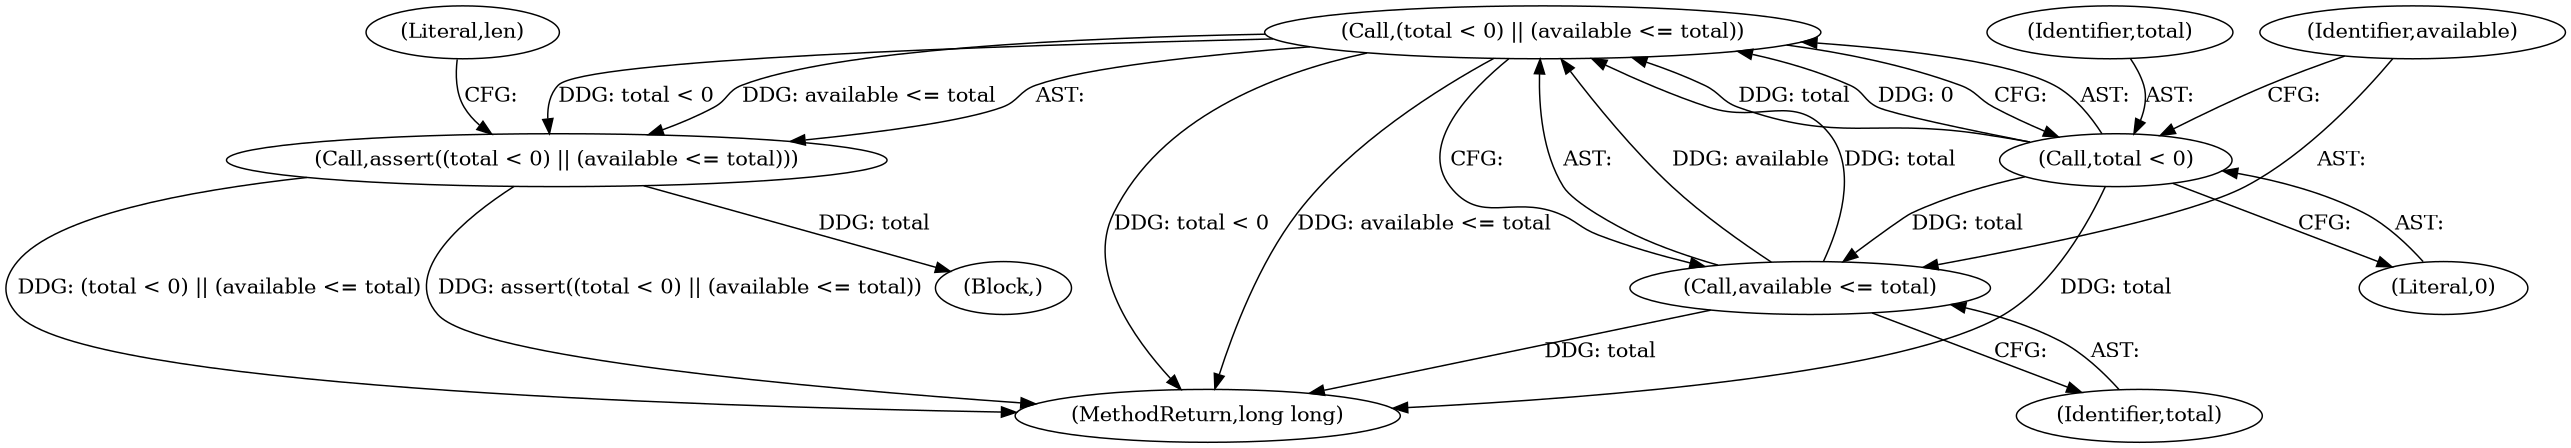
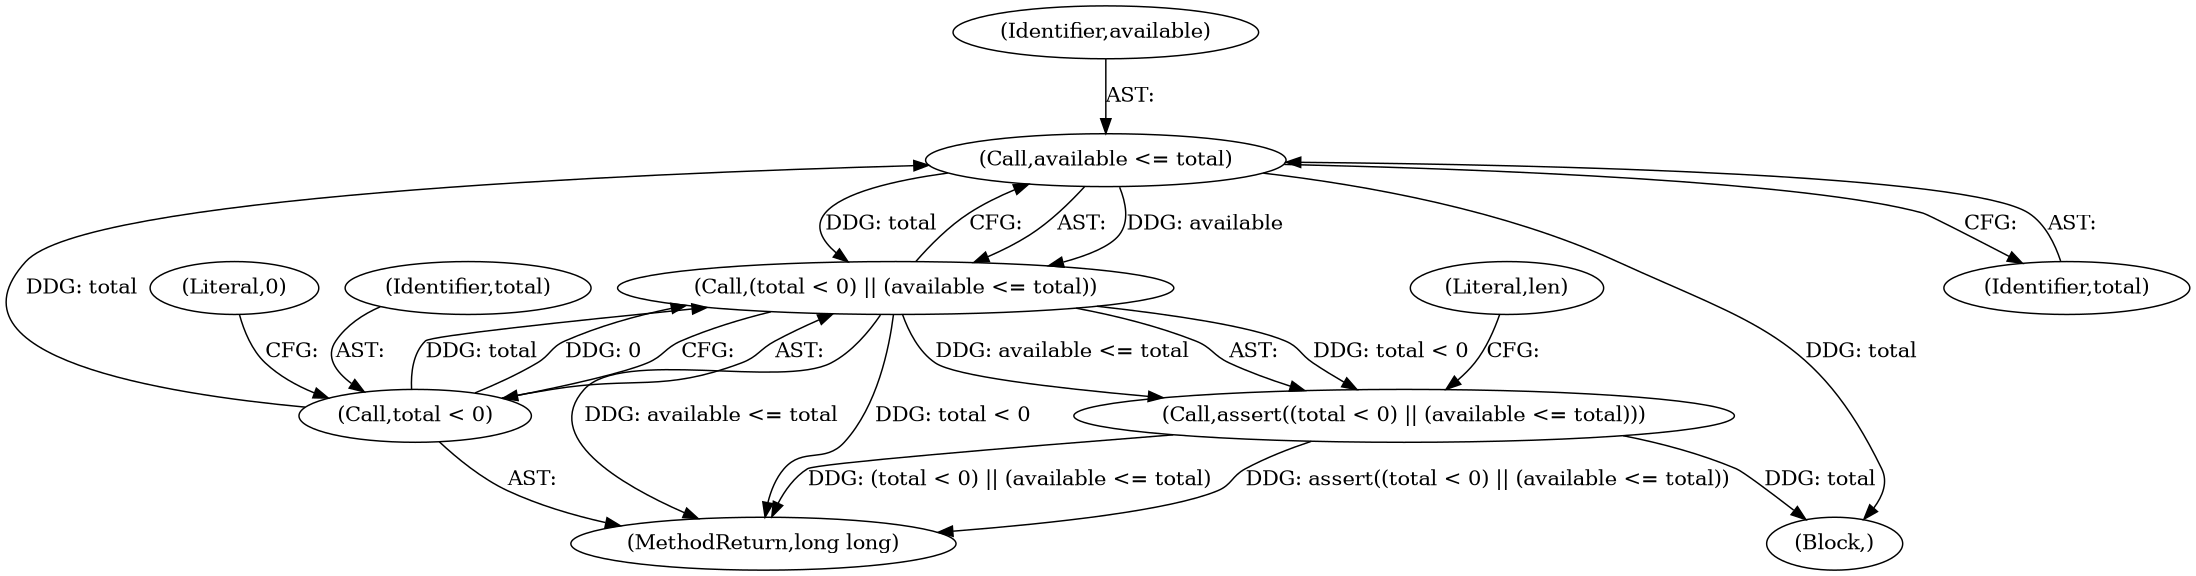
edge "(Identifier,available)" -> "(Call,total < 0)": removed, label "CFG:"
edge "(Call,total < 0)" -> "(Literal,0)": removed, label "CFG:"
edge "(Literal,0)" -> "(Call,total < 0)": label "AST: " -> "CFG: "
edge "(Call,total < 0)" -> "(MethodReturn,long long)": label "DDG: total" -> "AST: "
edge "(Call,available <= total)" -> "(MethodReturn,long long)": now "(Call,available <= total)" -> "(Block,)"
